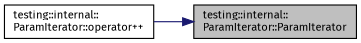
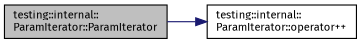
edge "testing::internal:: ParamIterator::operator++" -> "testing::internal:: ParamIterator::ParamIterator": reversed
